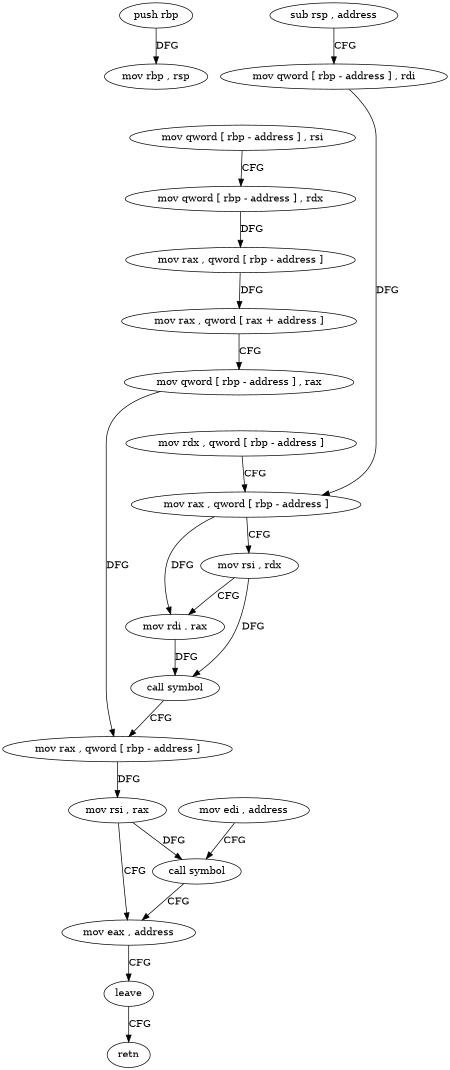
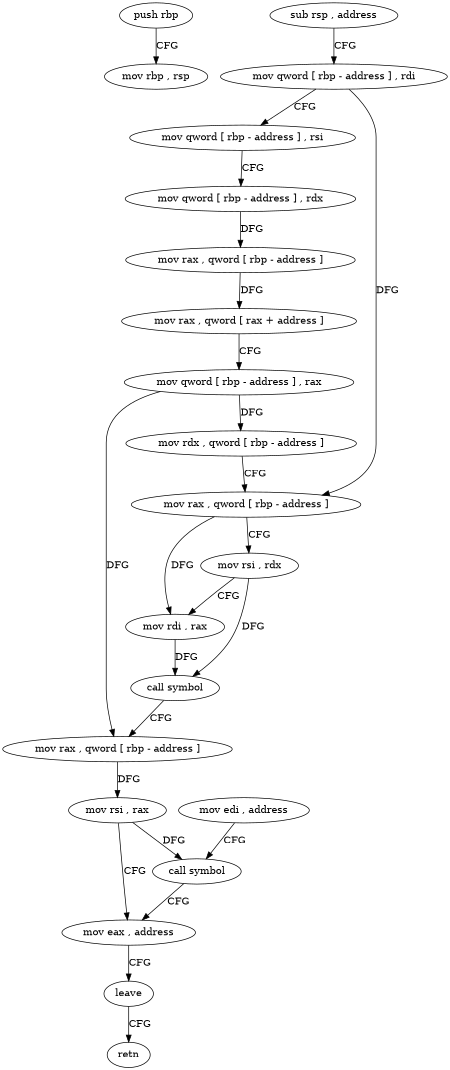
edge "push rbp" -> "mov rbp , rsp": label "DFG" -> "CFG"
edge "mov qword [ rbp - address ] , rdi" -> "mov qword [ rbp - address ] , rsi": added, label "CFG"
edge "mov qword [ rbp - address ] , rax" -> "mov rdx , qword [ rbp - address ]": added, label "DFG"
